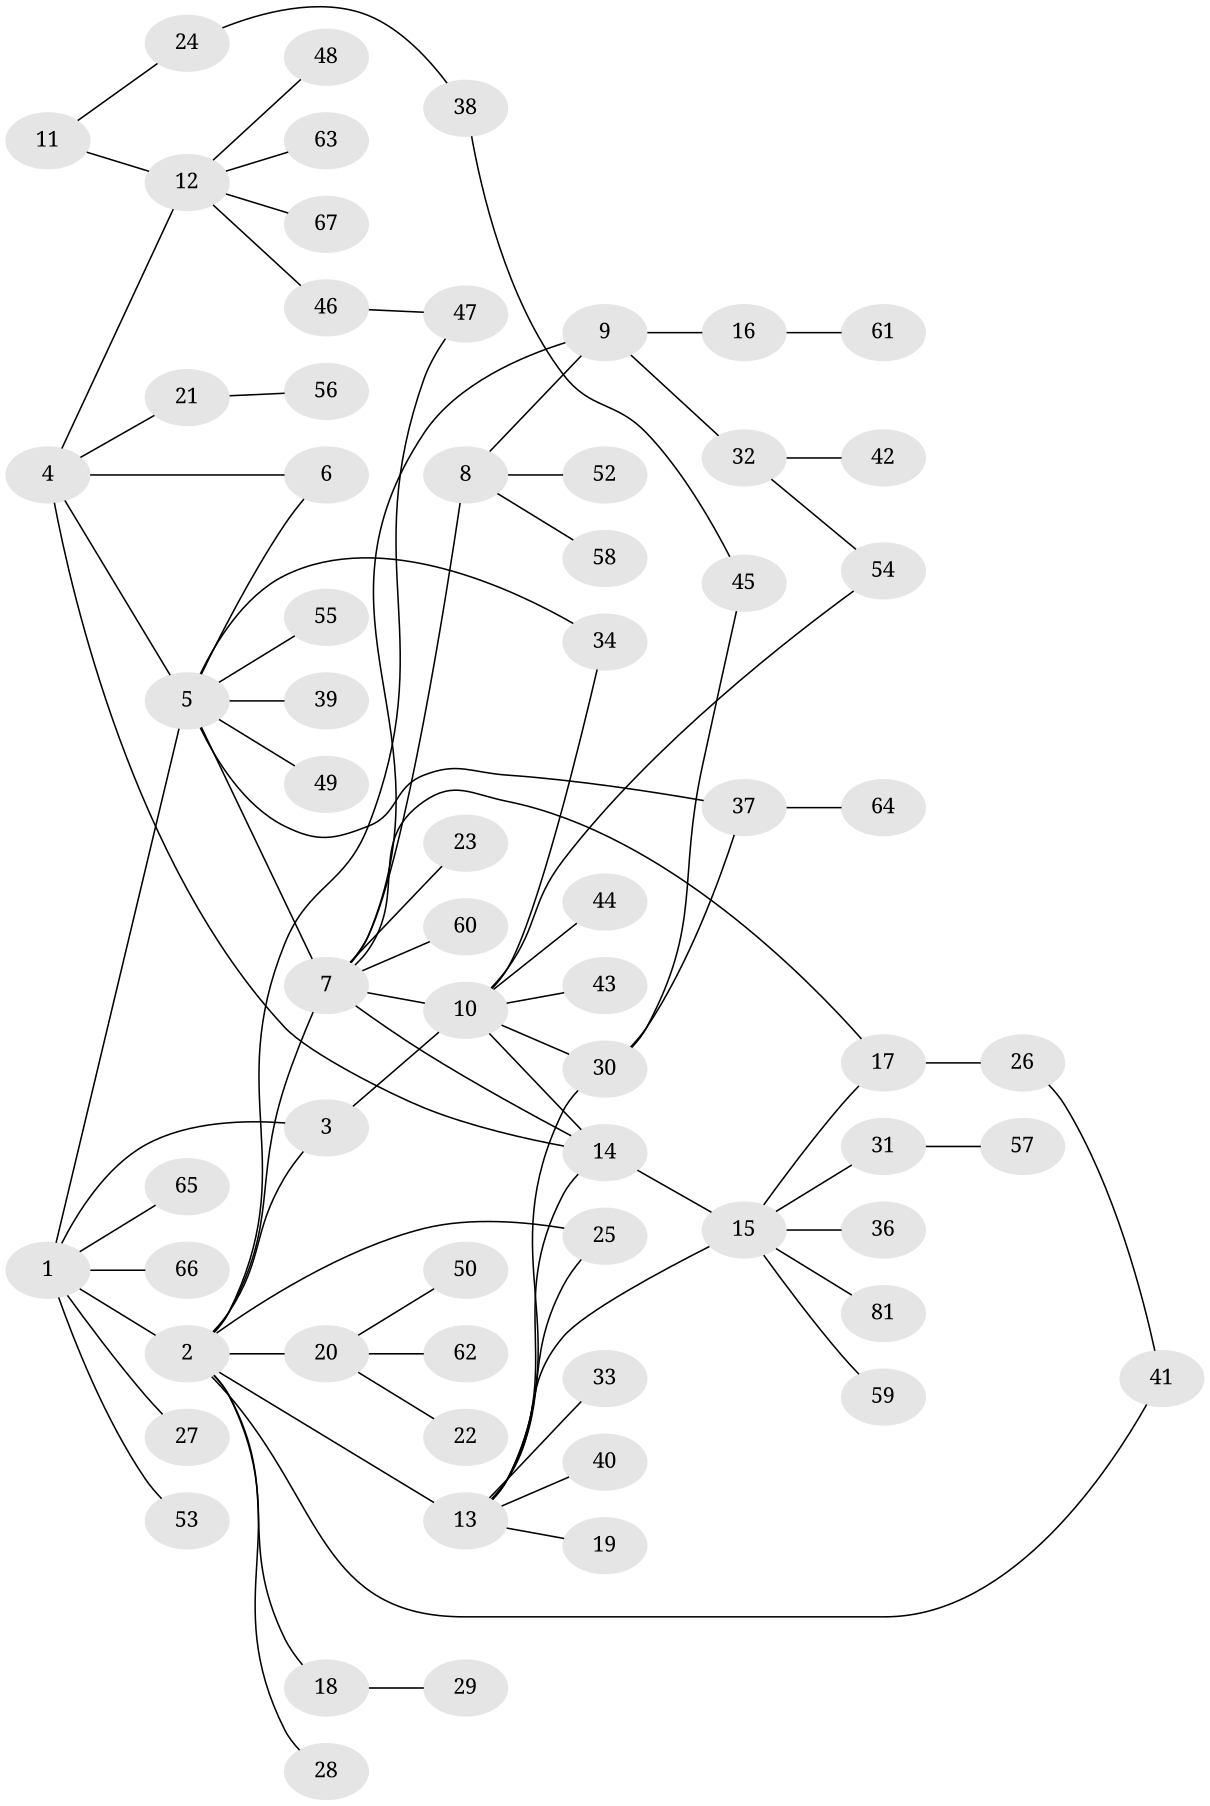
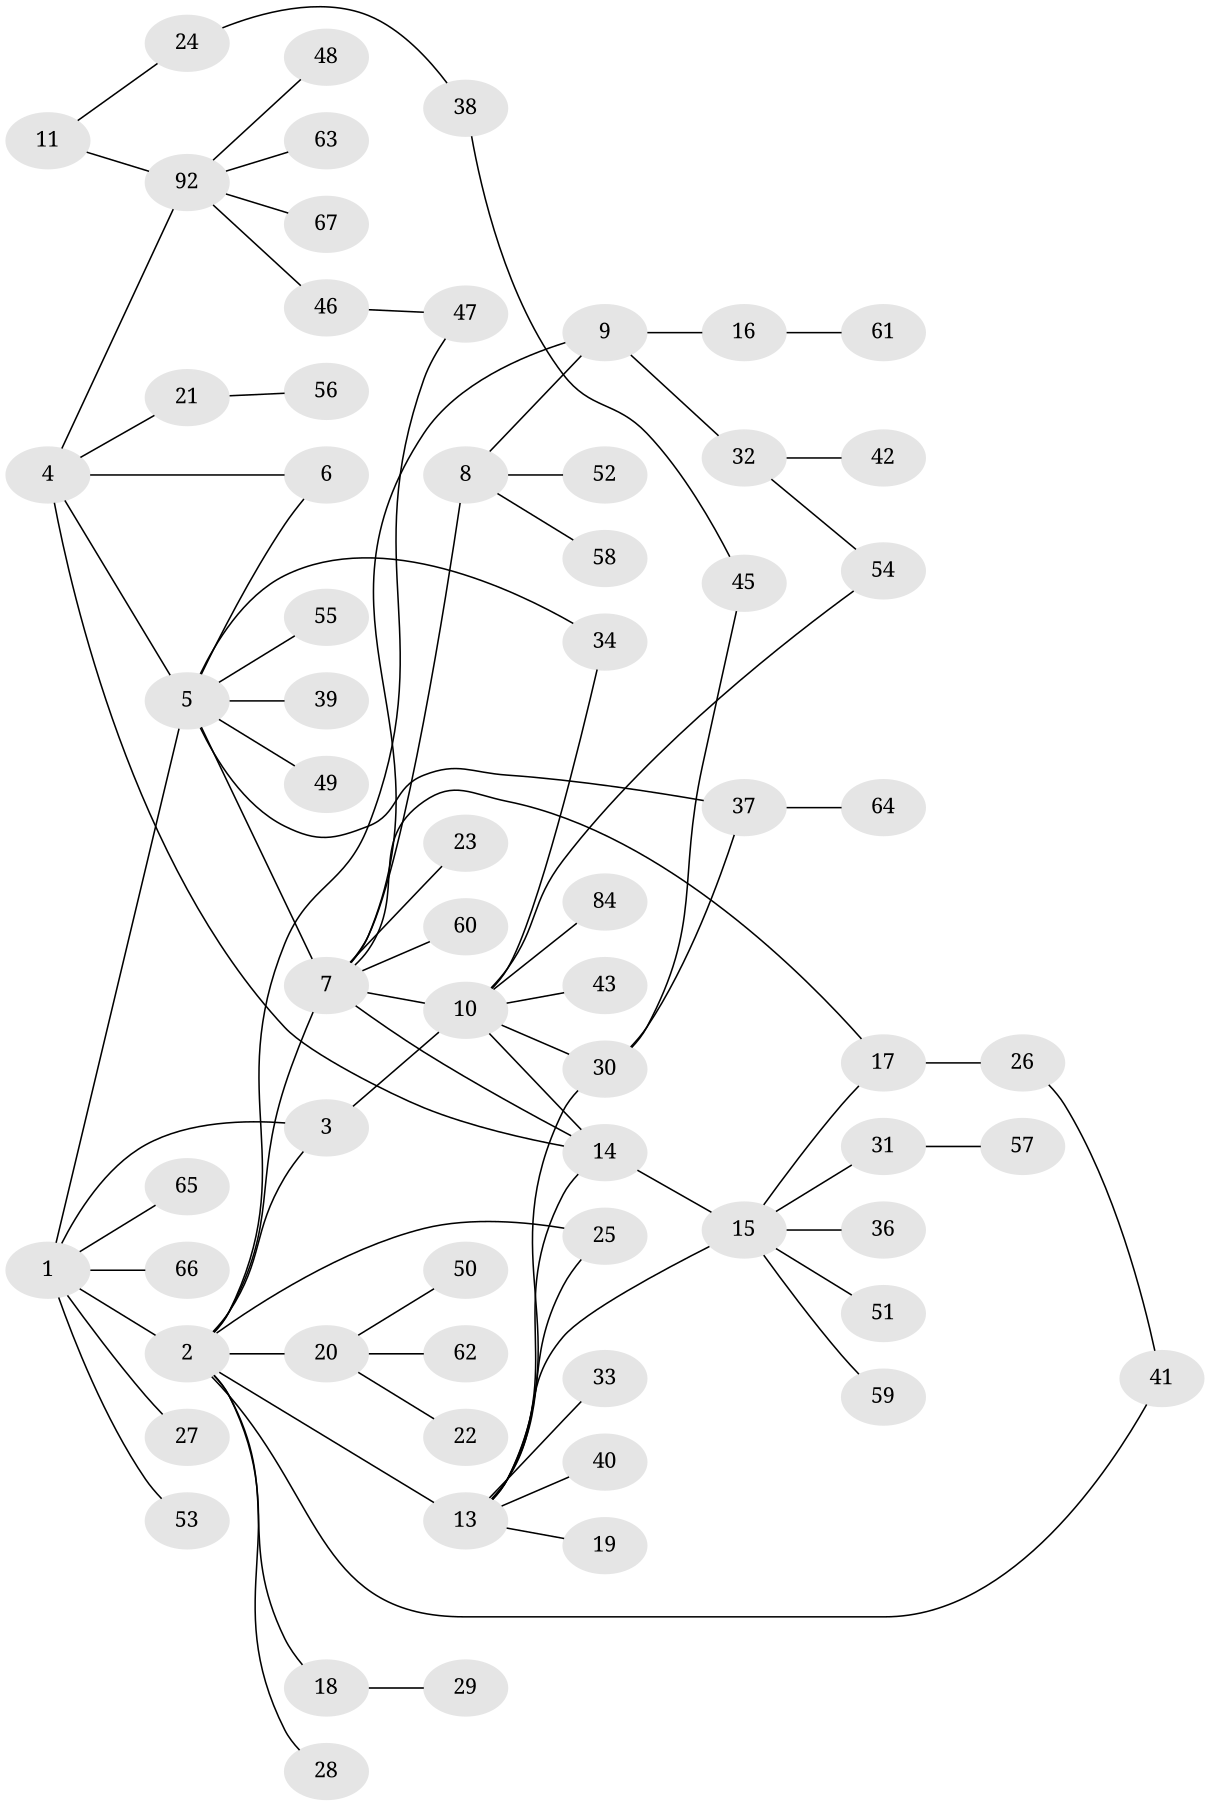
node "12": label "12" -> "92"
node "44": label "44" -> "84"
node "81": label "81" -> "51"
